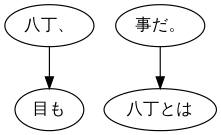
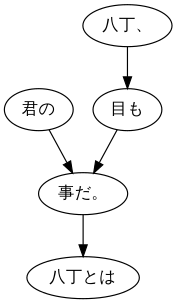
node "君の": added
edge "目も" -> "事だ。": added
